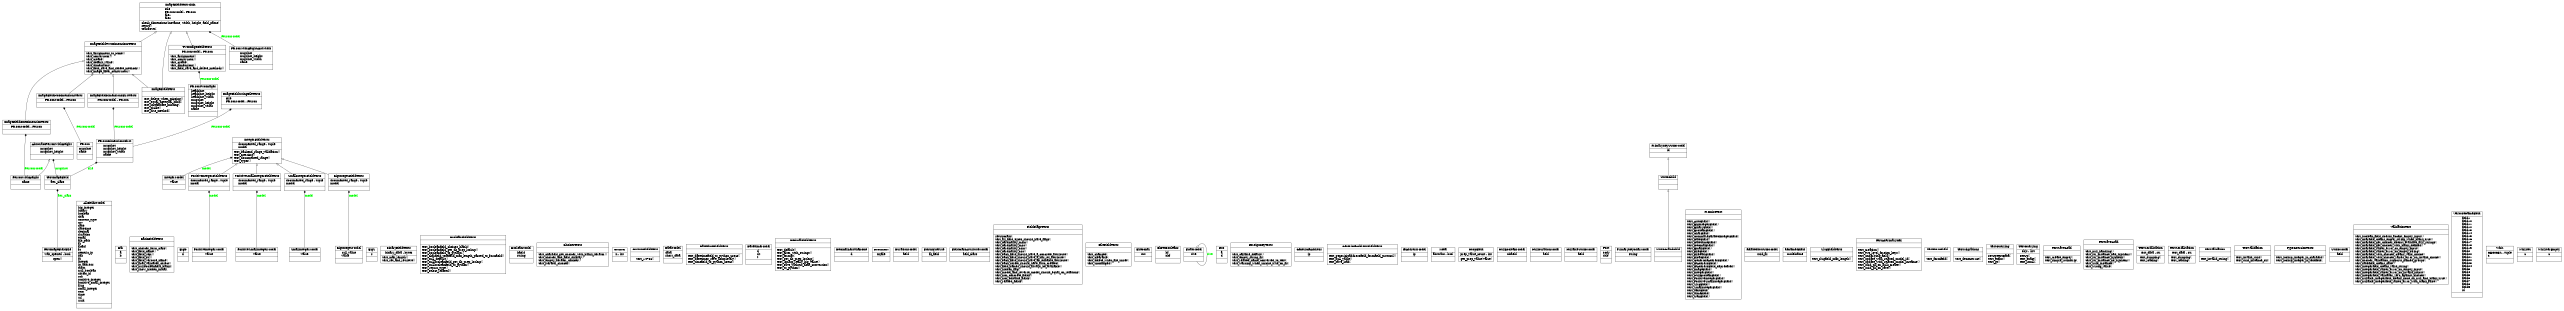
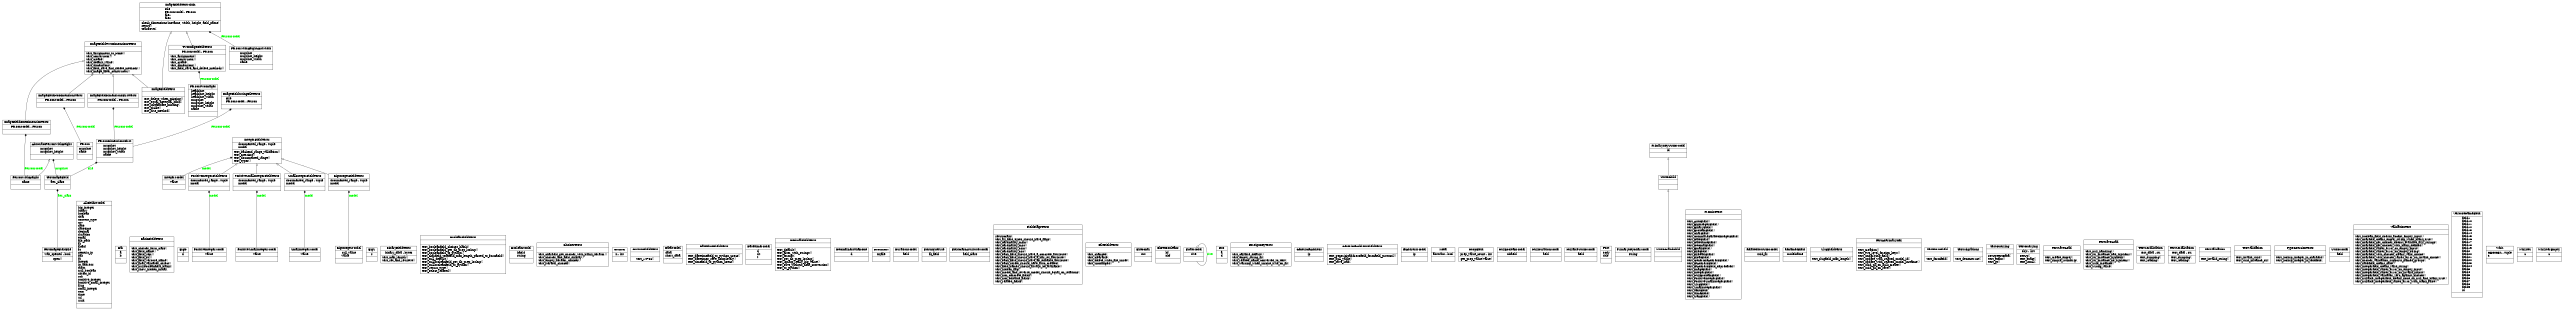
edge "ImageFieldTwoDimensionsTests" -> "ImageFieldTestMixin": removed
